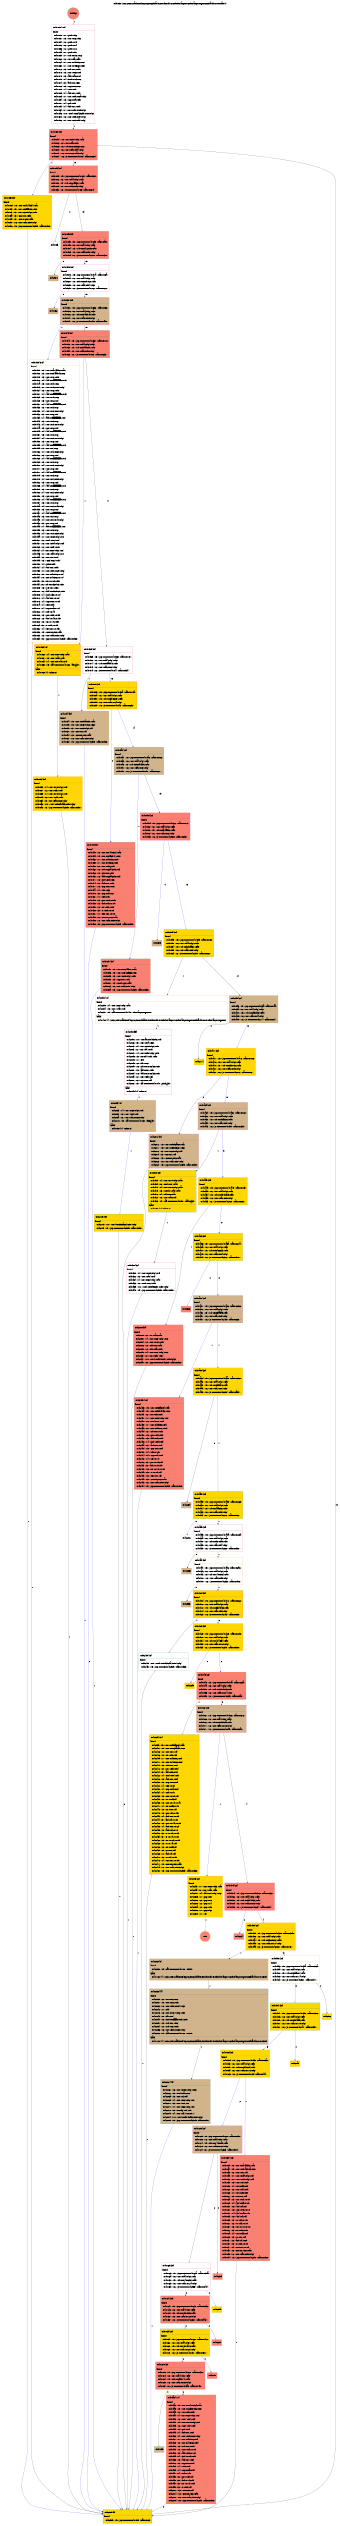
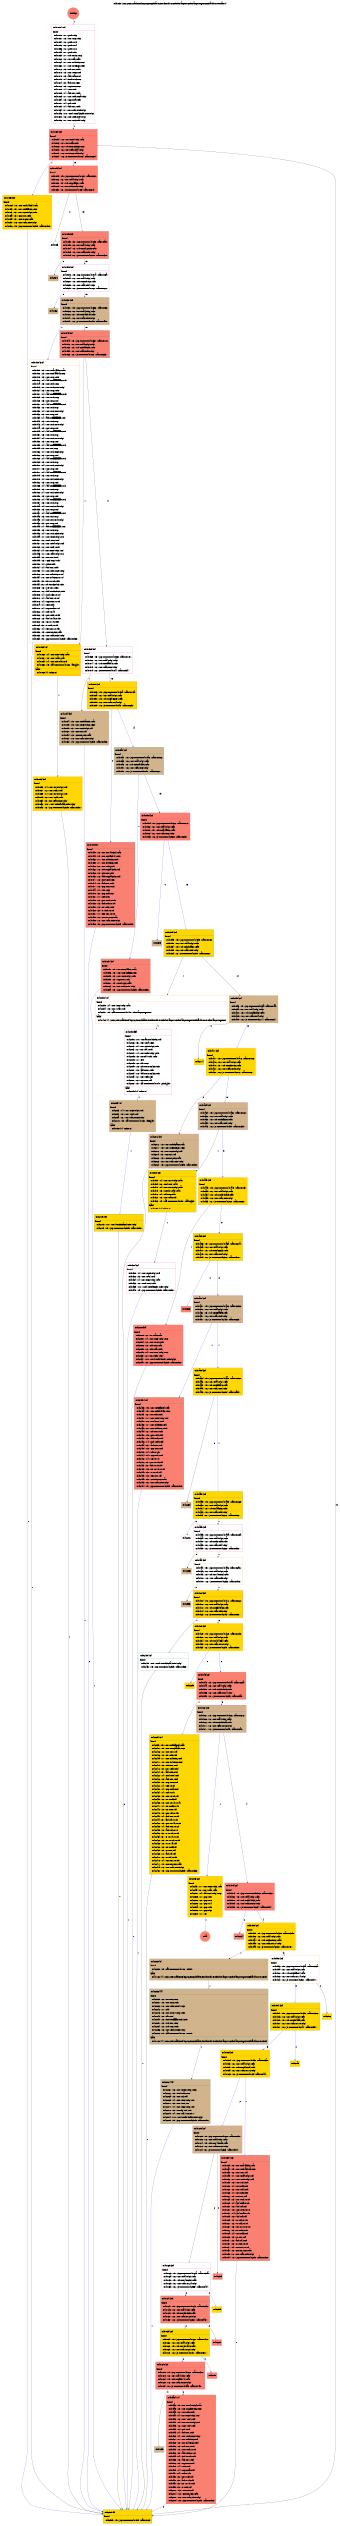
node "Exit": label "Exit" -> "Final"
